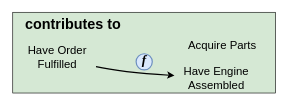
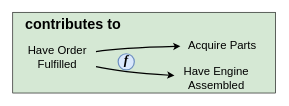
edge "Have Order Fulfilled" -> "Acquire Parts": added
node "f": moved (144, 62) -> (126, 62)
